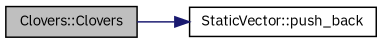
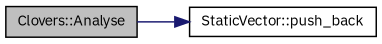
node "Clovers::Clovers": label "Clovers::Clovers" -> "Clovers::Analyse"
